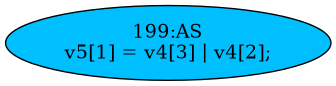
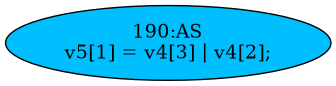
node "199:AS v5[1] = v4[3] | v4[2];": label "199:AS v5[1] = v4[3] | v4[2];" -> "190:AS v5[1] = v4[3] | v4[2];"
